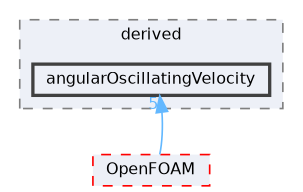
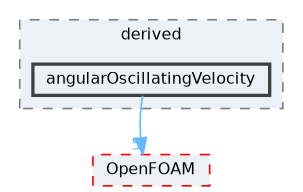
edge "OpenFOAM" -> "angularOscillatingVelocity": reversed
